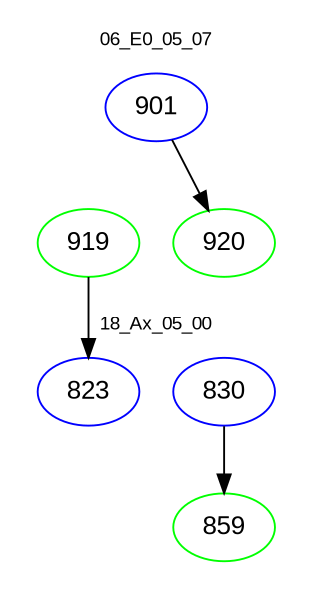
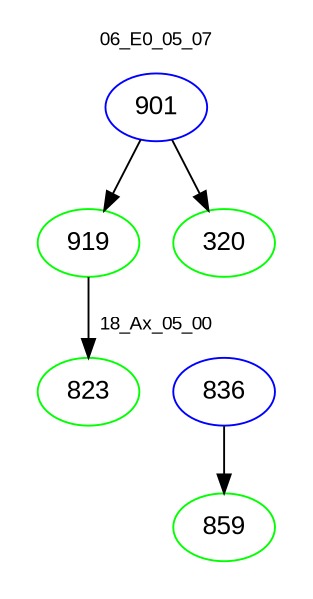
edge "901" -> "919": added
node "920": label "920" -> "320"
node "823": color blue -> green
node "830": label "830" -> "836"
